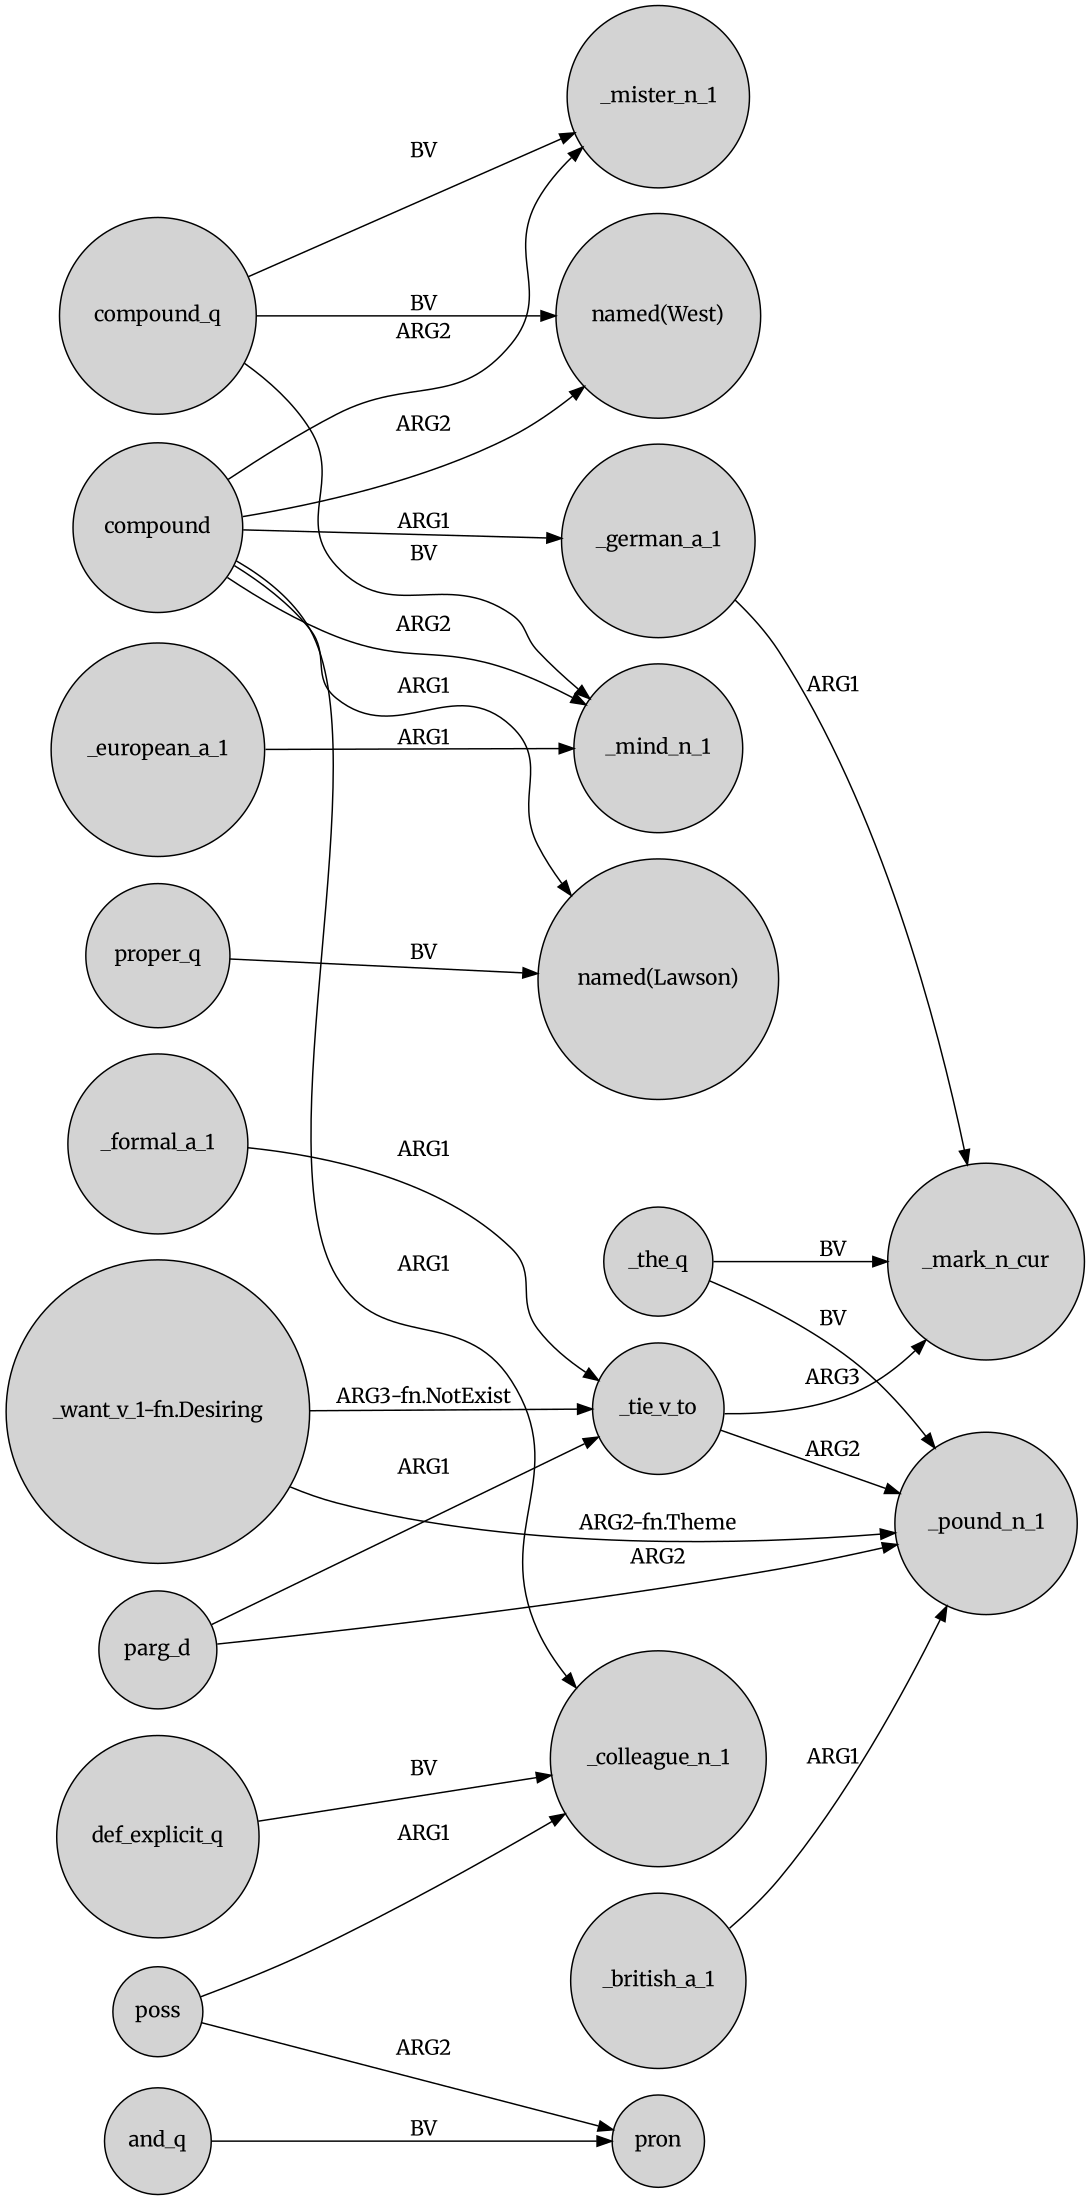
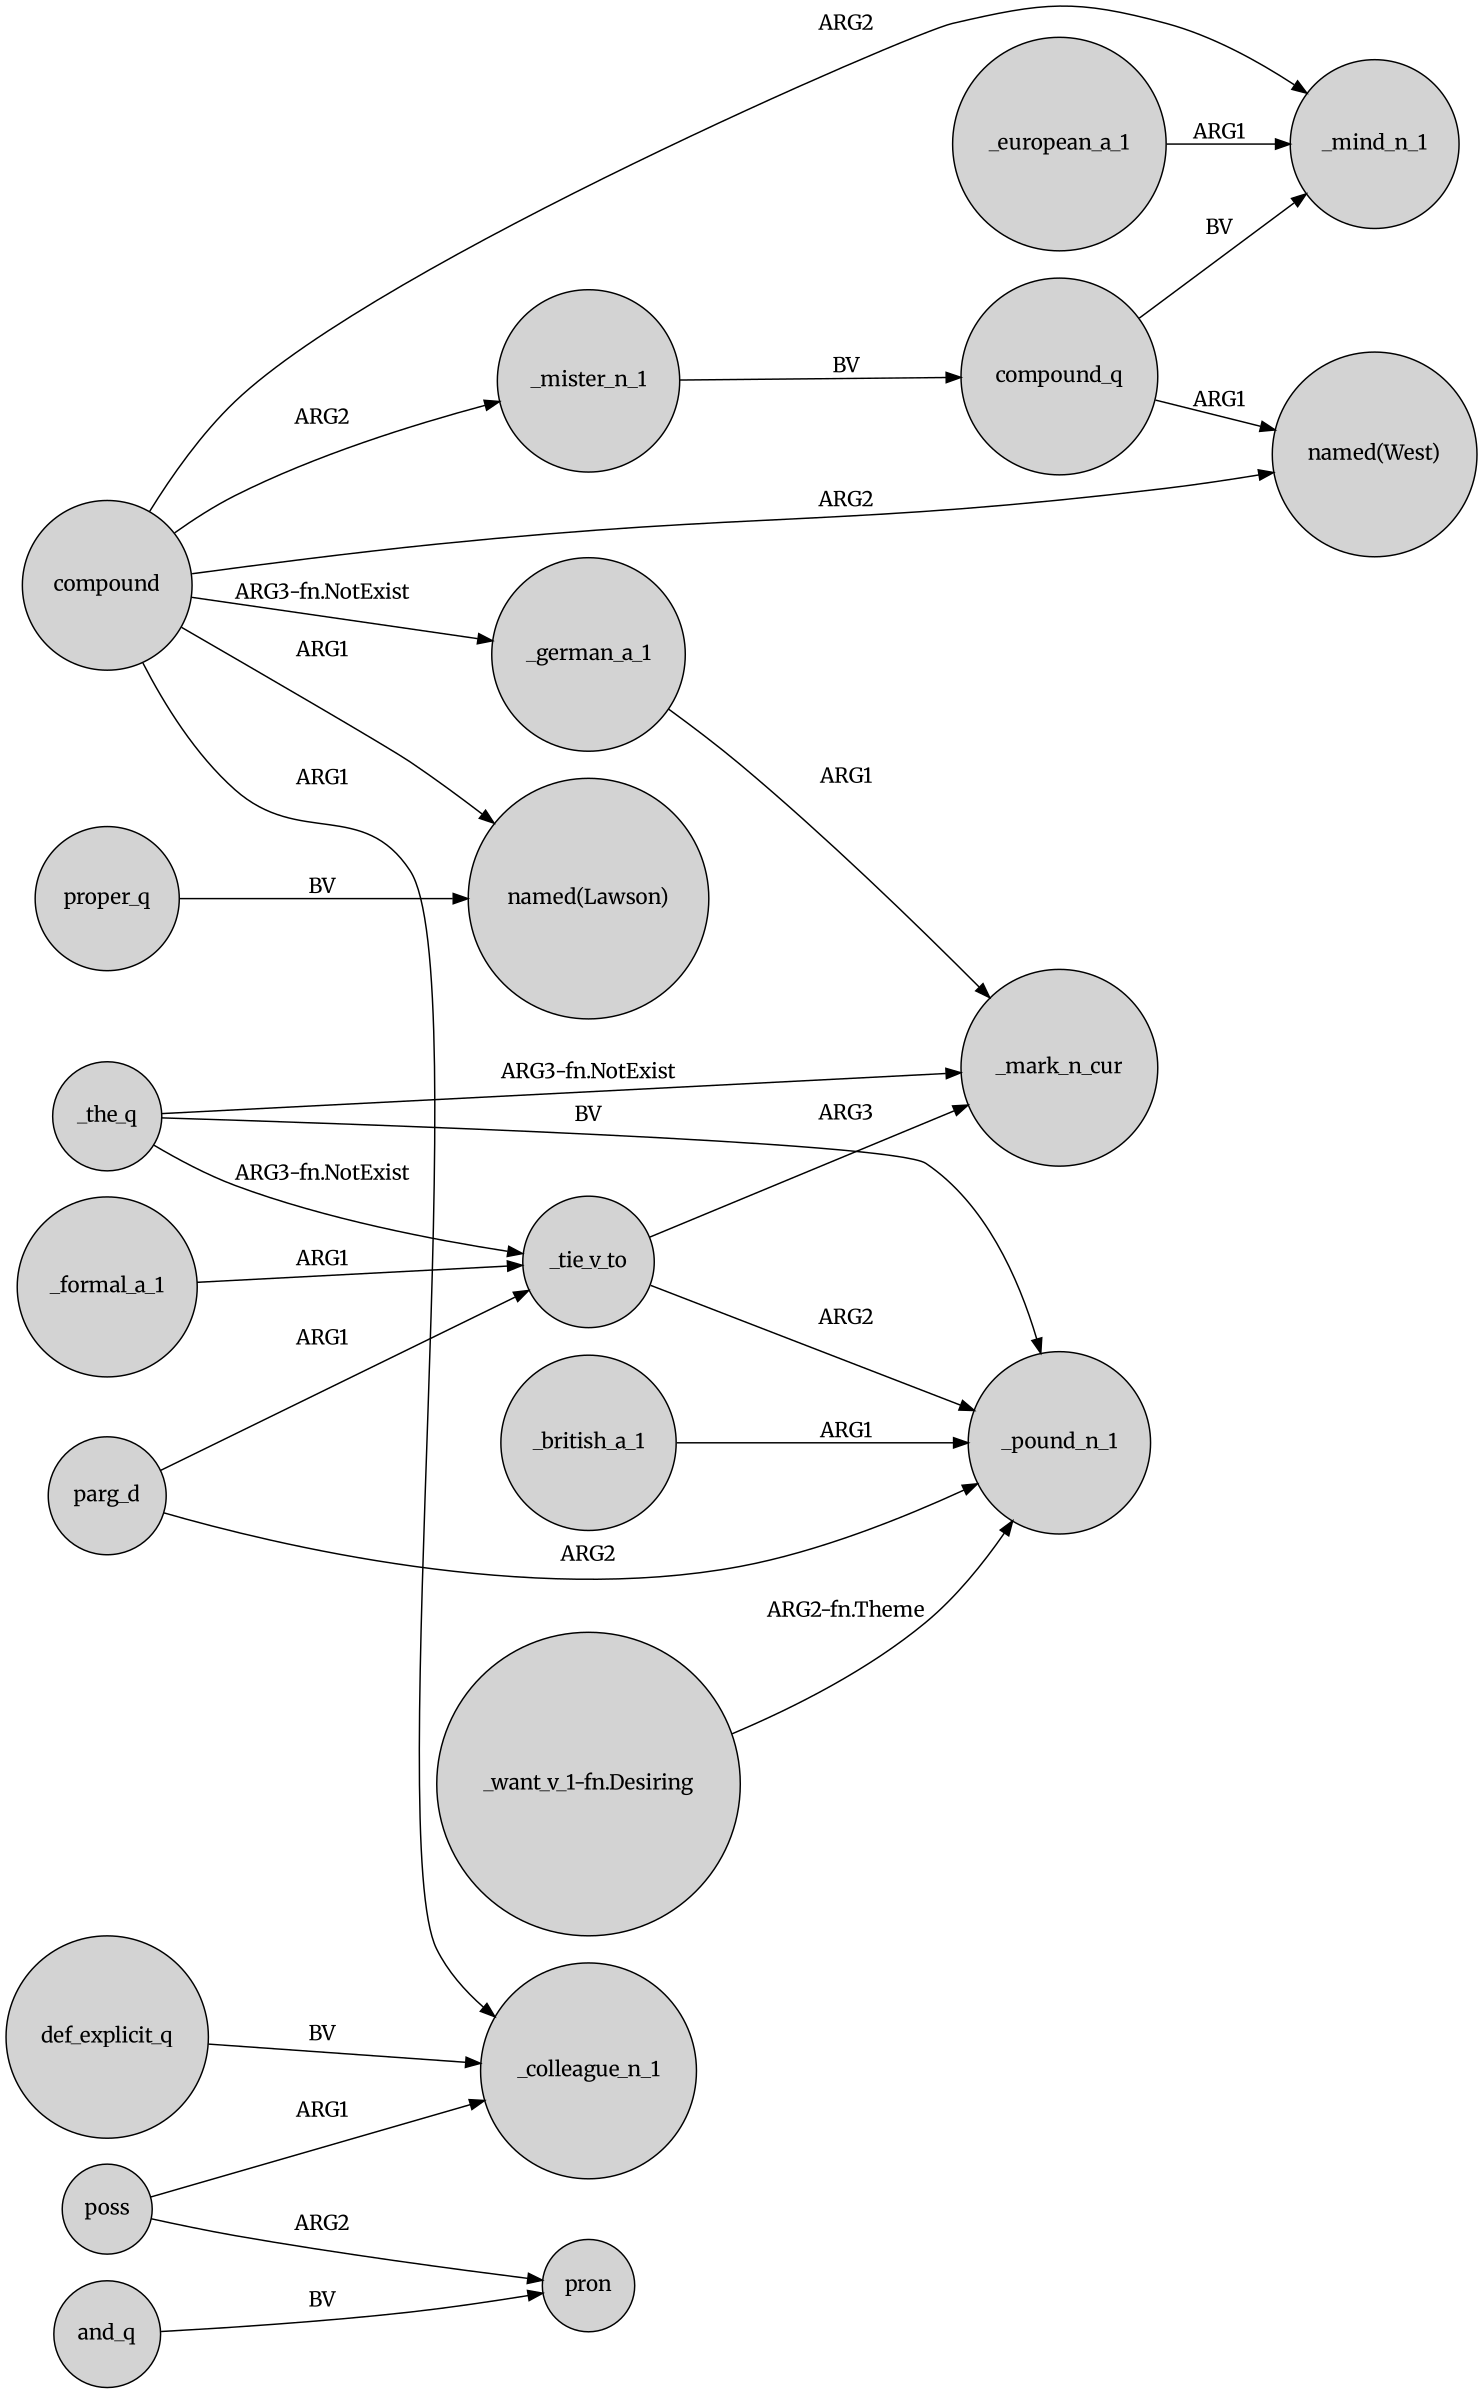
edge "compound_q" -> "_mister_n_1": reversed
edge "compound_q" -> "named(West)": label "BV" -> "ARG1"
edge "compound" -> "_german_a_1": label "ARG1" -> "ARG3-fn.NotExist"
edge "_the_q" -> "_mark_n_cur": label "BV" -> "ARG3-fn.NotExist"
edge "_want_v_1-fn.Desiring" -> "_tie_v_to": now "_the_q" -> "_tie_v_to"
